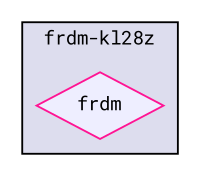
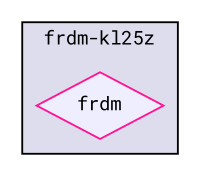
cluster "frdm-kl28z": label "frdm-kl28z" -> "frdm-kl25z"
